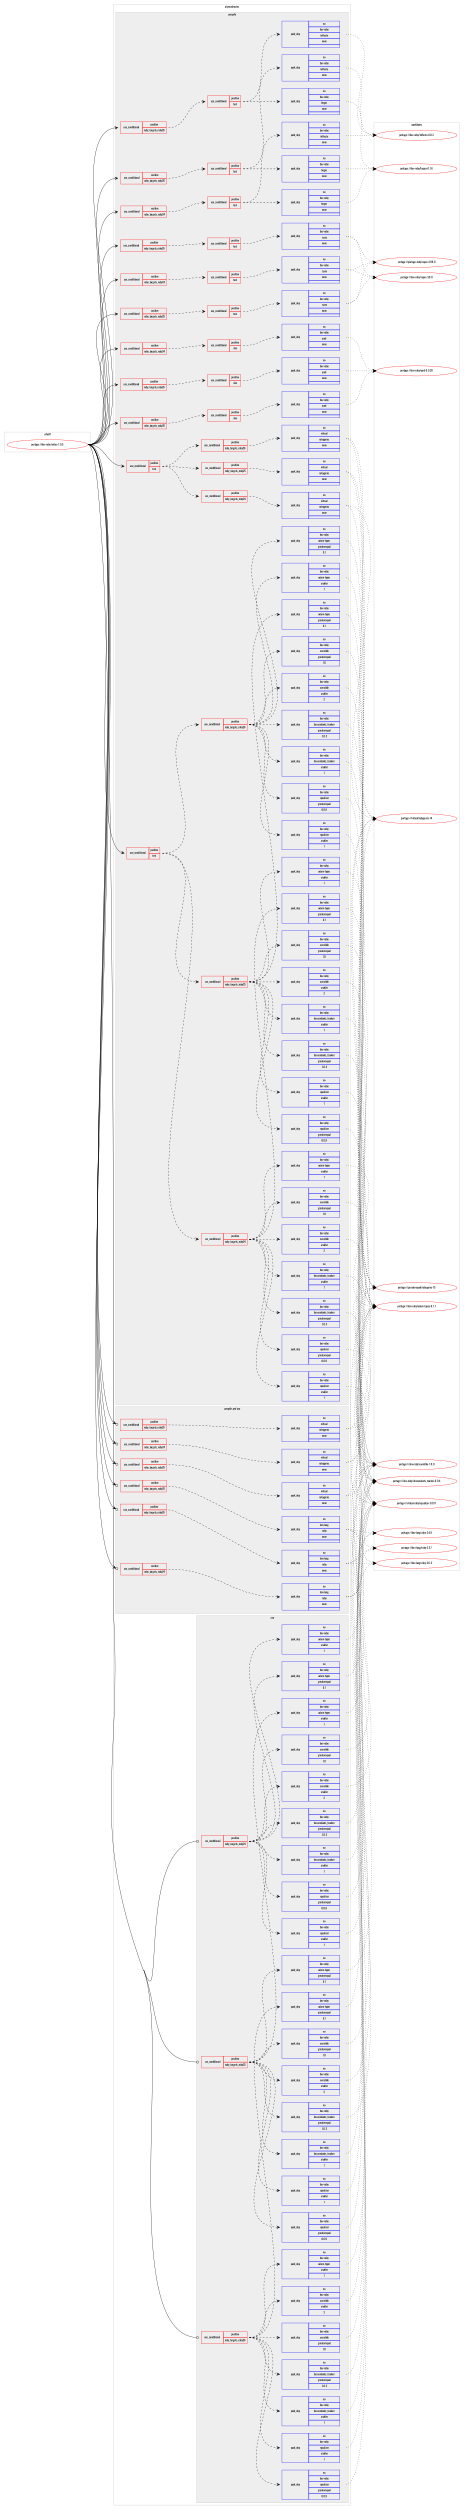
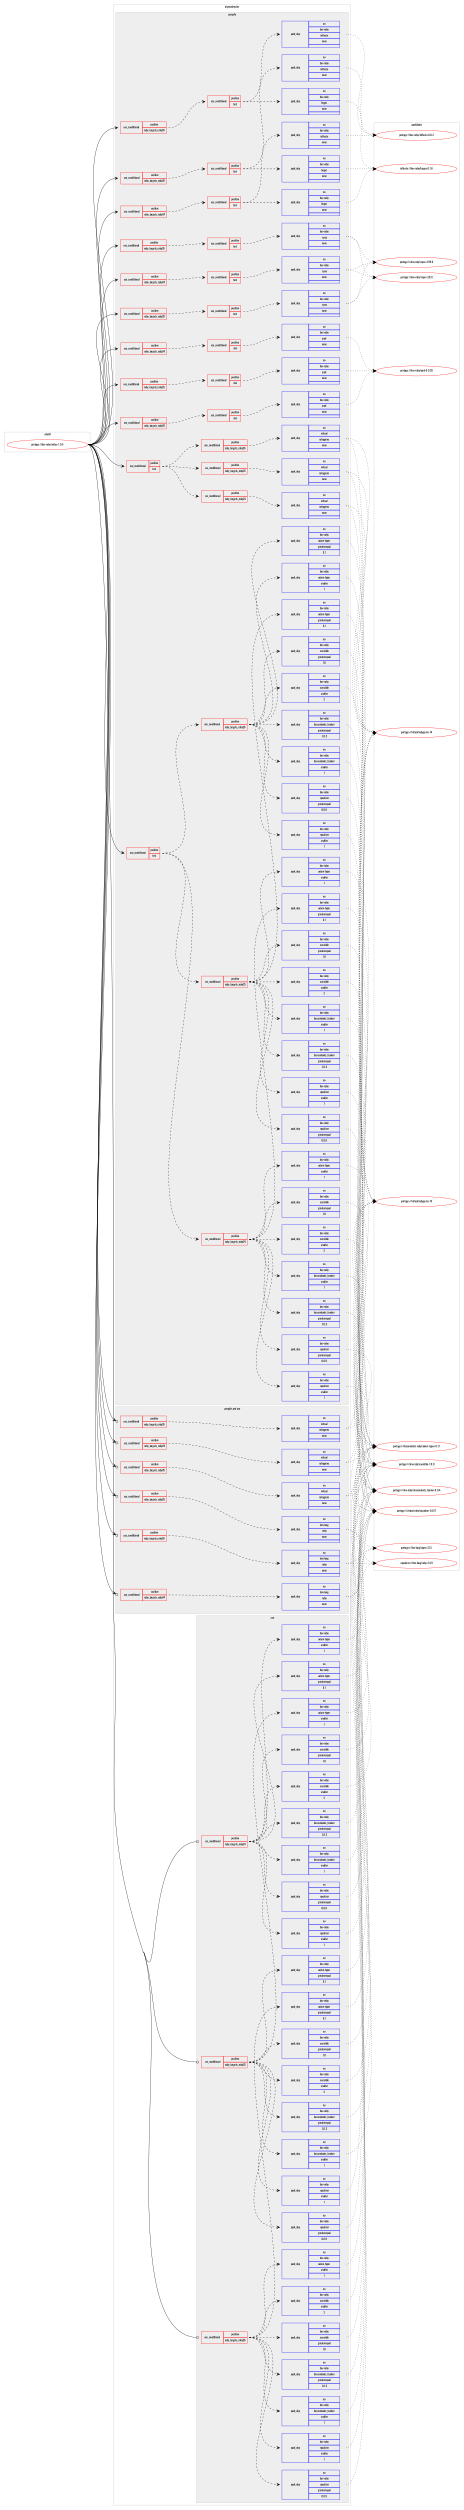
node "portage://dev-ruby/bogus-0.1.6": label "portage://dev-ruby/bogus-0.1.6" -> "inflecto://dev-ruby/bogus-0.1.6"
node "portage://portage-ruby/rspec-2.99.0": label "portage://portage-ruby/rspec-2.99.0" -> "portage://dev-ruby/rspec-2.99.0"
node "portage://greaterequal/rubygems-15": label "portage://greaterequal/rubygems-15" -> "portage://virtual/rubygems-15"
node "portage://dev-ruby/axiom-types-0.1.1": label "portage://dev-ruby/axiom-types-0.1.1" -> "portage://descendants-ruby/axiom-types-0.1.1"
node "portage://dev-lang/ruby-2.4.9": label "portage://dev-lang/ruby-2.4.9" -> "equalizer://dev-lang/ruby-2.4.9"
node "portage://dev-lang/ruby-2.5.7": label "portage://dev-lang/ruby-2.5.7" -> "portage://dev-lang/types-2.5.7"
node "portage://dev-lang/ruby-2.6.5": removed
